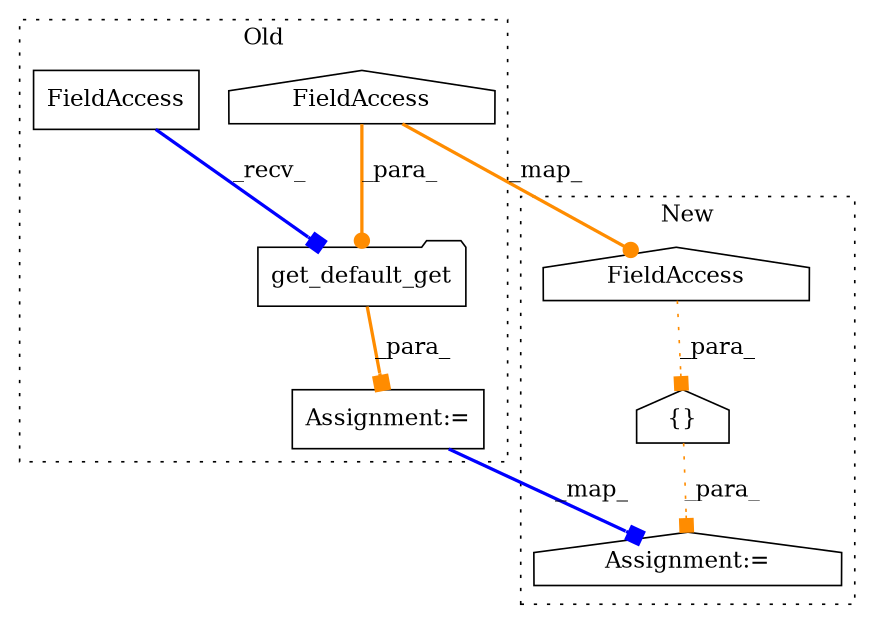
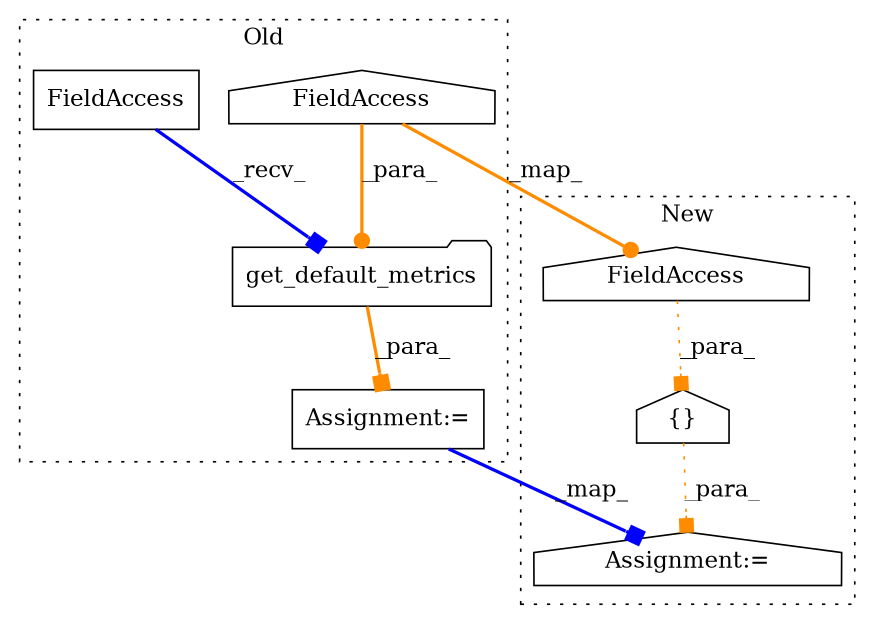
node "get_default_get": label "get_default_get" -> "get_default_metrics"
